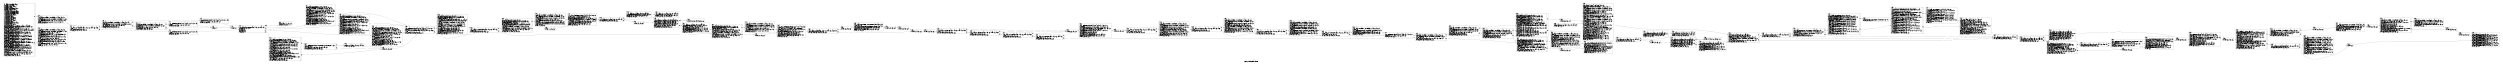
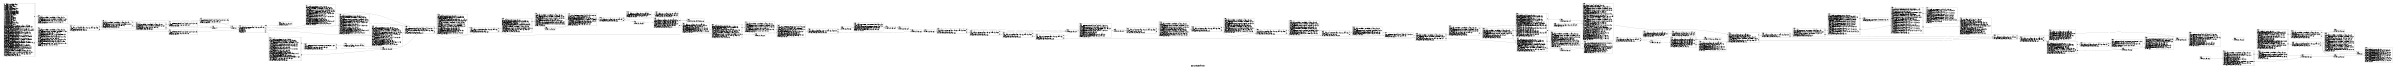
node "%570:": removed
